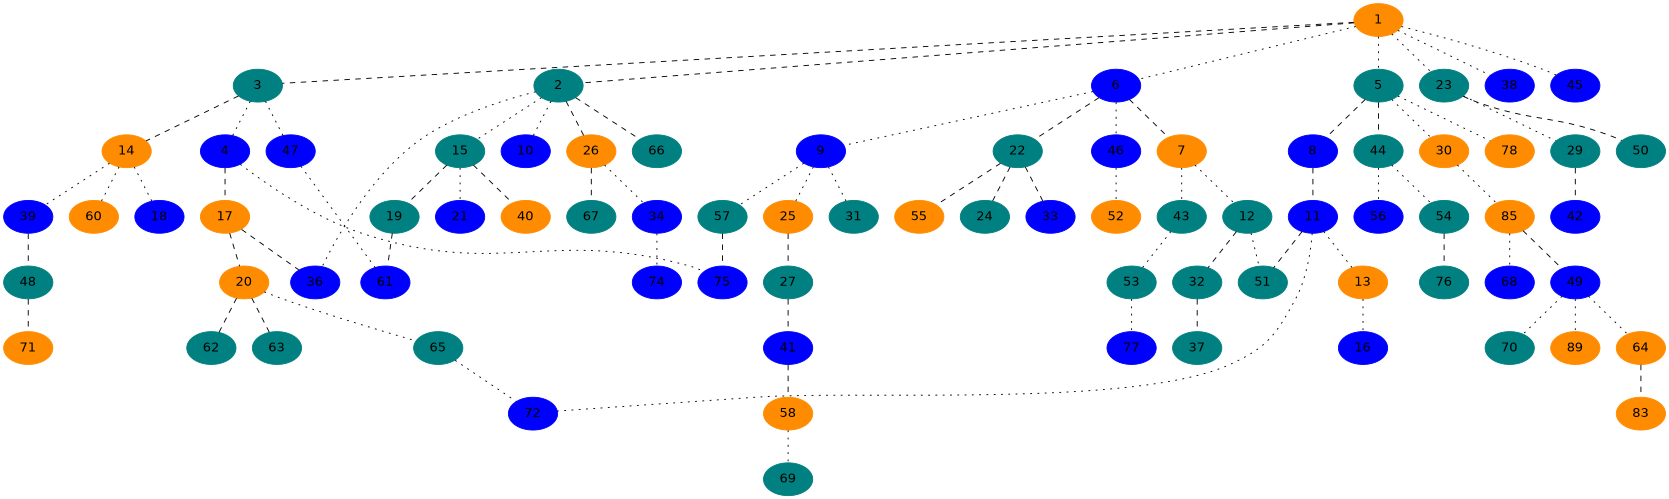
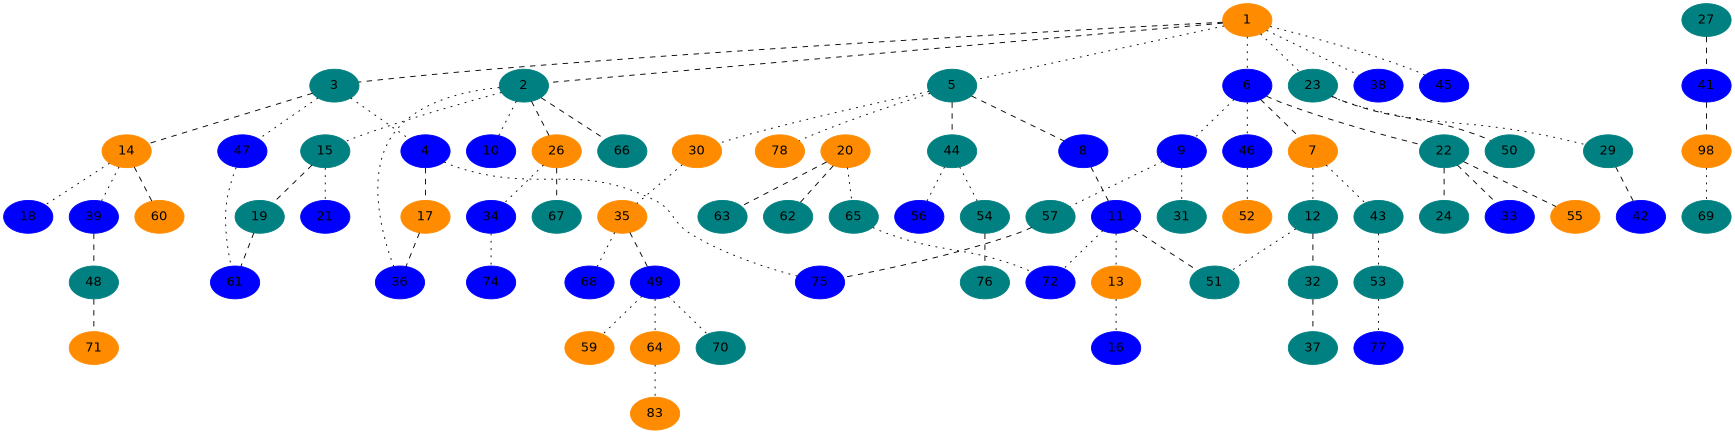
edge "14" -- "60": style dotted -> dashed
node "40": removed
node "25": removed
node "85": label "85" -> "35"
edge "17" -- "20": removed
node "89": label "89" -> "59"
edge "64" -- "83": style dashed -> dotted
node "58": label "58" -> "98"
